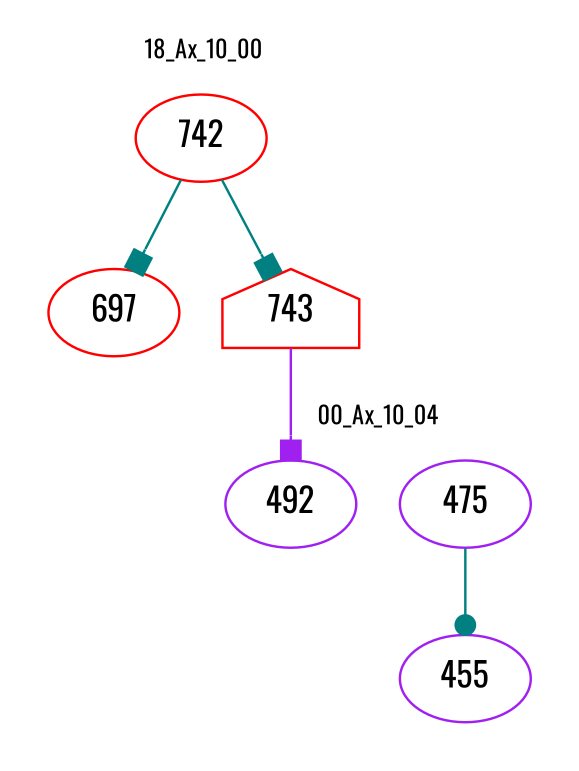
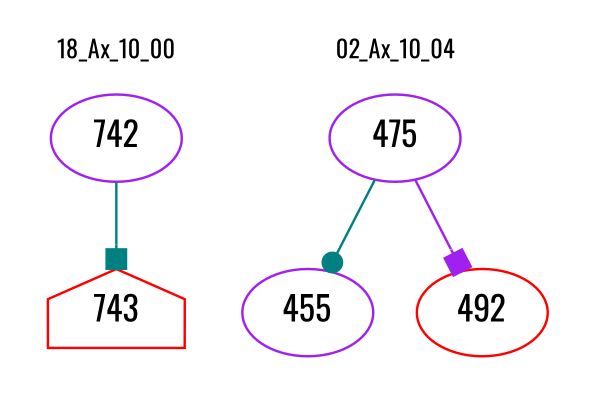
node "742": color red -> purple
node "697": removed
edge "743" -> "492": now "475" -> "492"
cluster "00_Ax_10_04": label "00_Ax_10_04" -> "02_Ax_10_04"
node "492": color purple -> red
